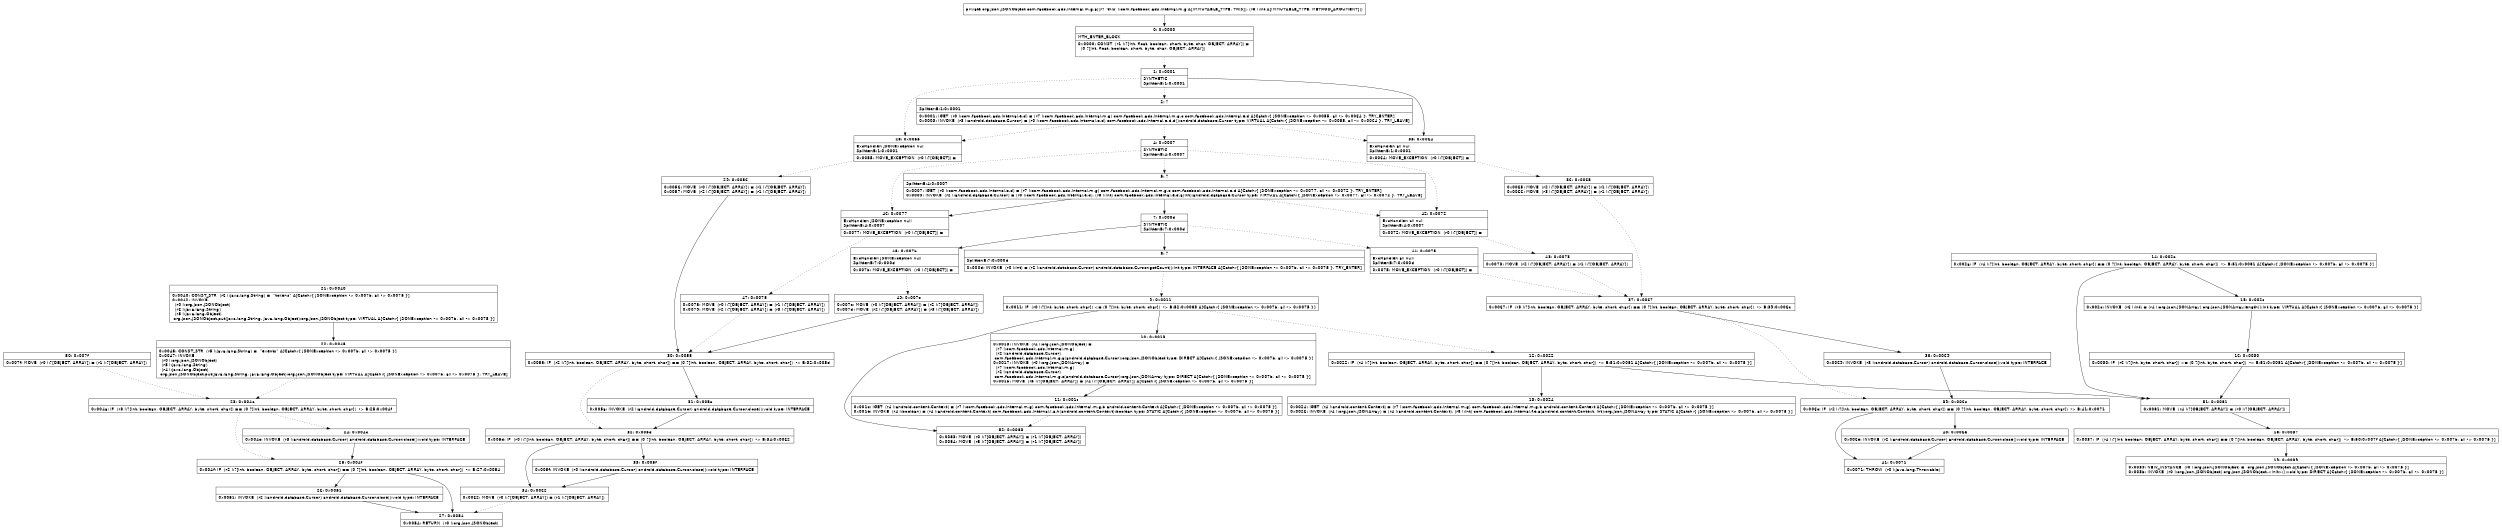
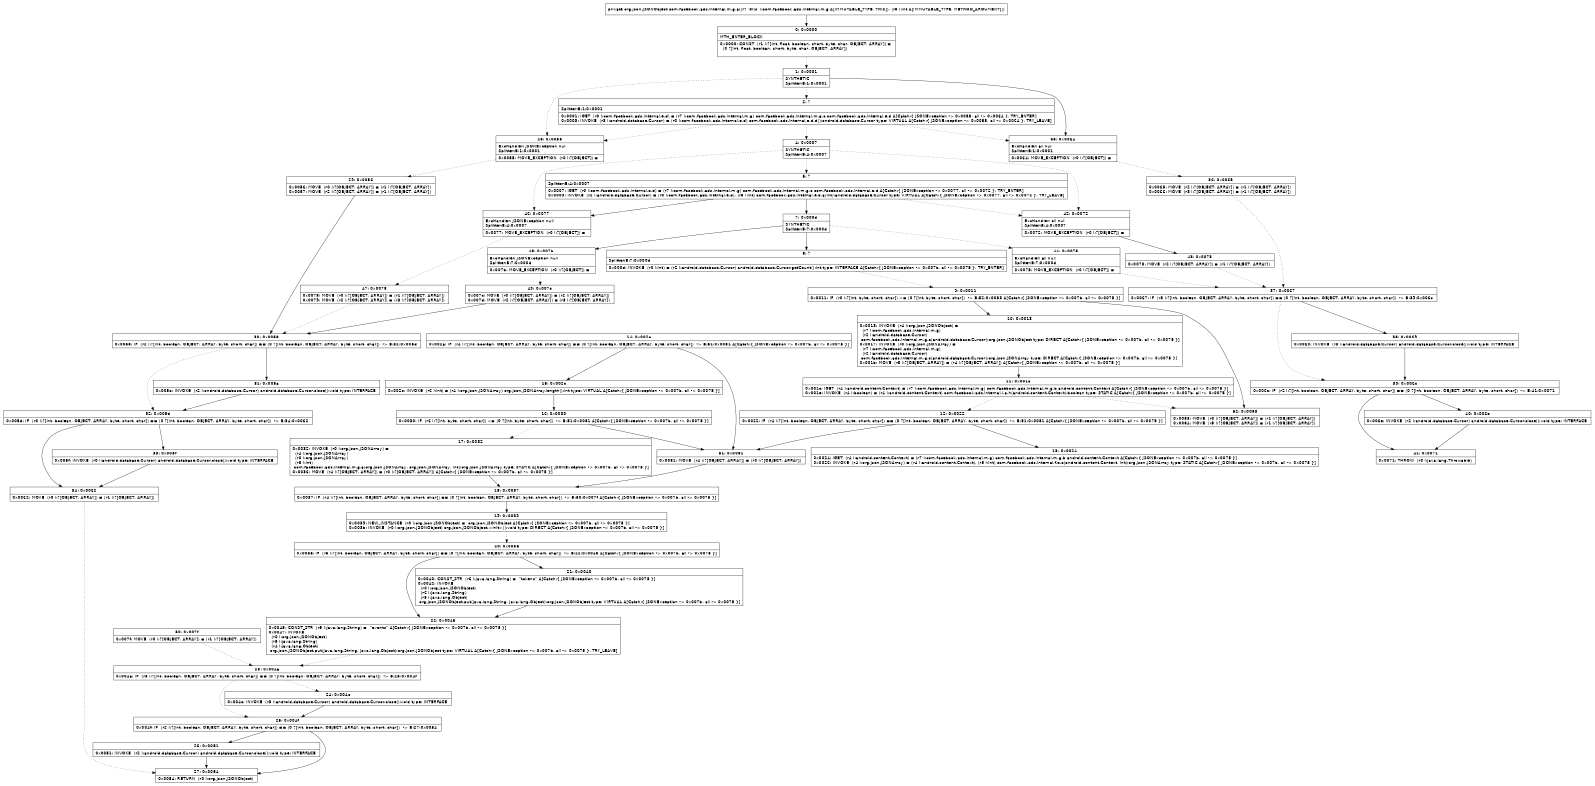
edge "42: 0x0072" -> "43: 0x0073": style dotted -> solid
edge "9: 0x0011" -> "12: 0x0022": now "11: 0x001c" -> "12: 0x0022"
node "17: 0x0032": added
node "20: 0x003e": added
